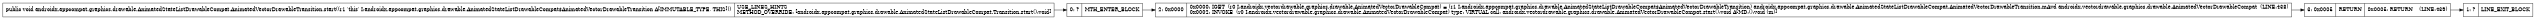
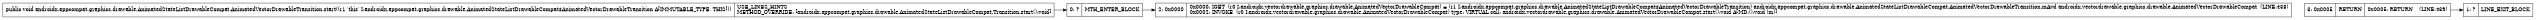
edge "2: 0x0000" -> "3: 0x0005": removed
